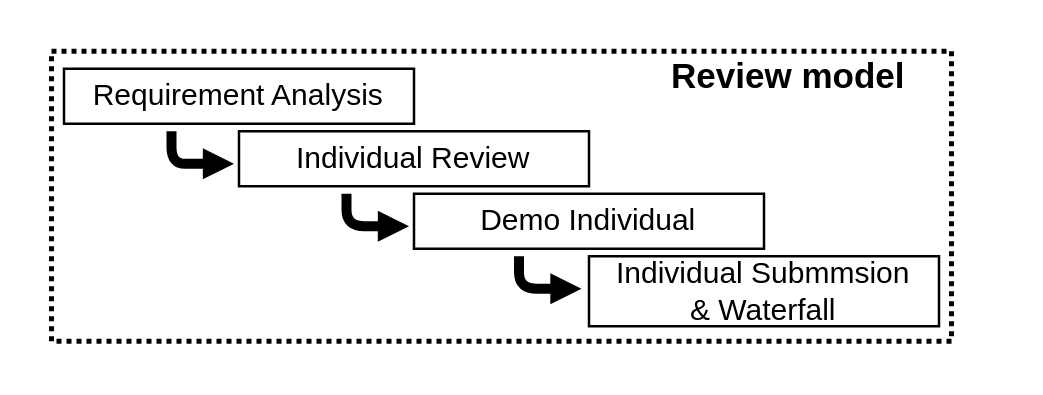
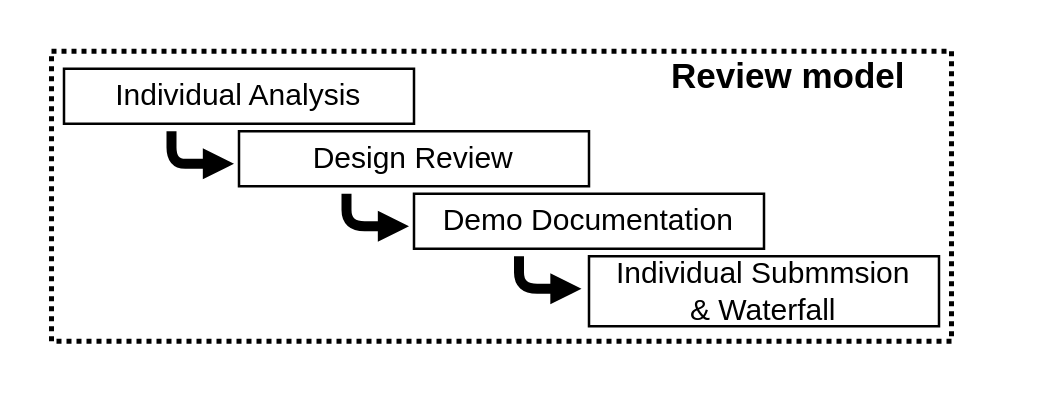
node "Requirement Analysis": label "Requirement Analysis" -> "Individual Analysis"
node "Individual Review": label "Individual Review" -> "Design Review"
node "Demo Individual": label "Demo Individual" -> "Demo Documentation"
